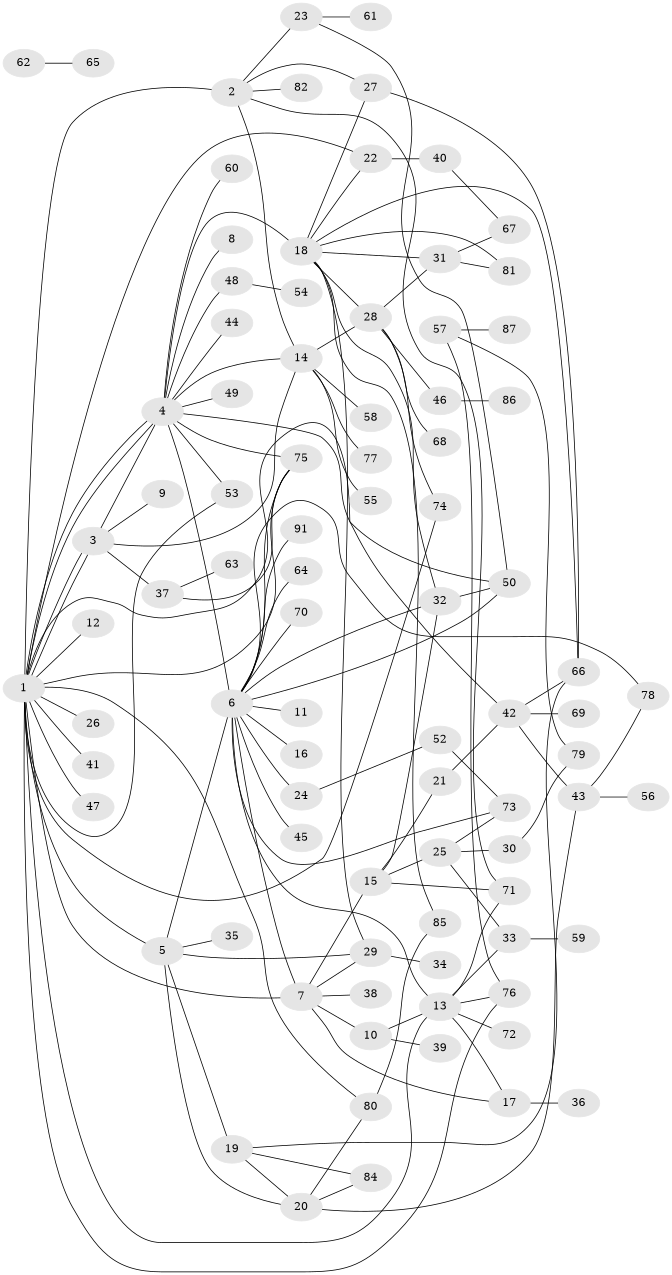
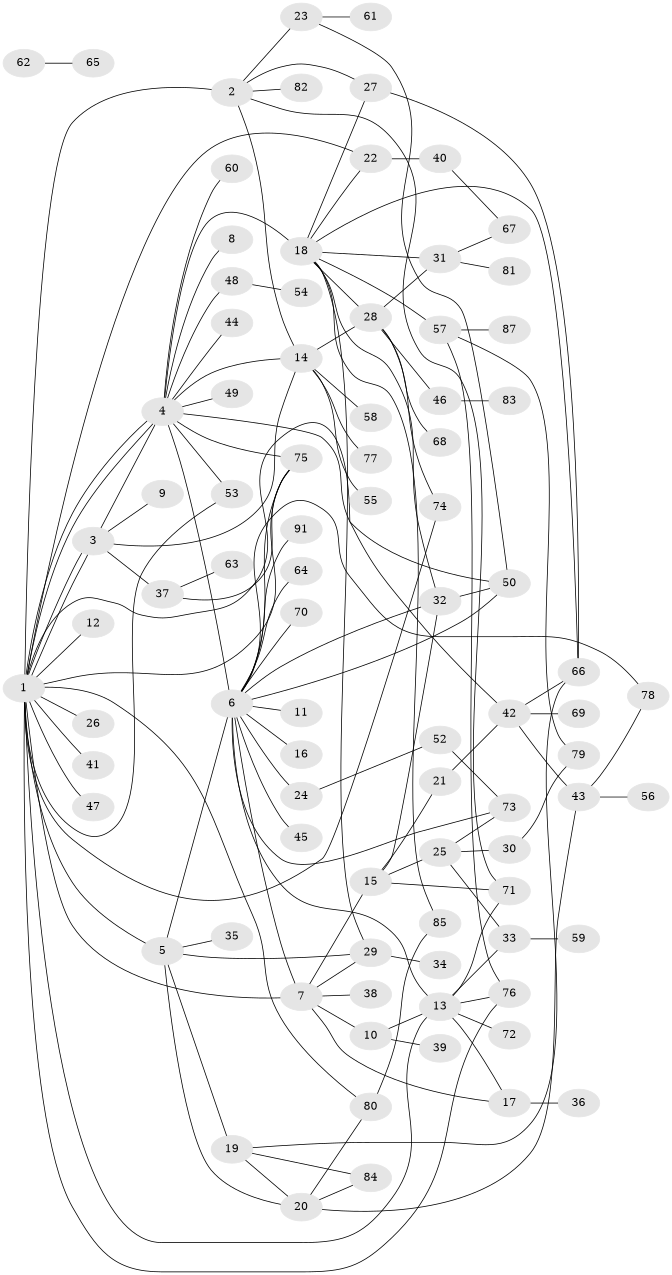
edge "18" -- "81": now "18" -- "57"
node "86": label "86" -> "83"
